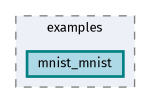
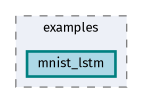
node "mnist_mnist": label "mnist_mnist" -> "mnist_lstm"
